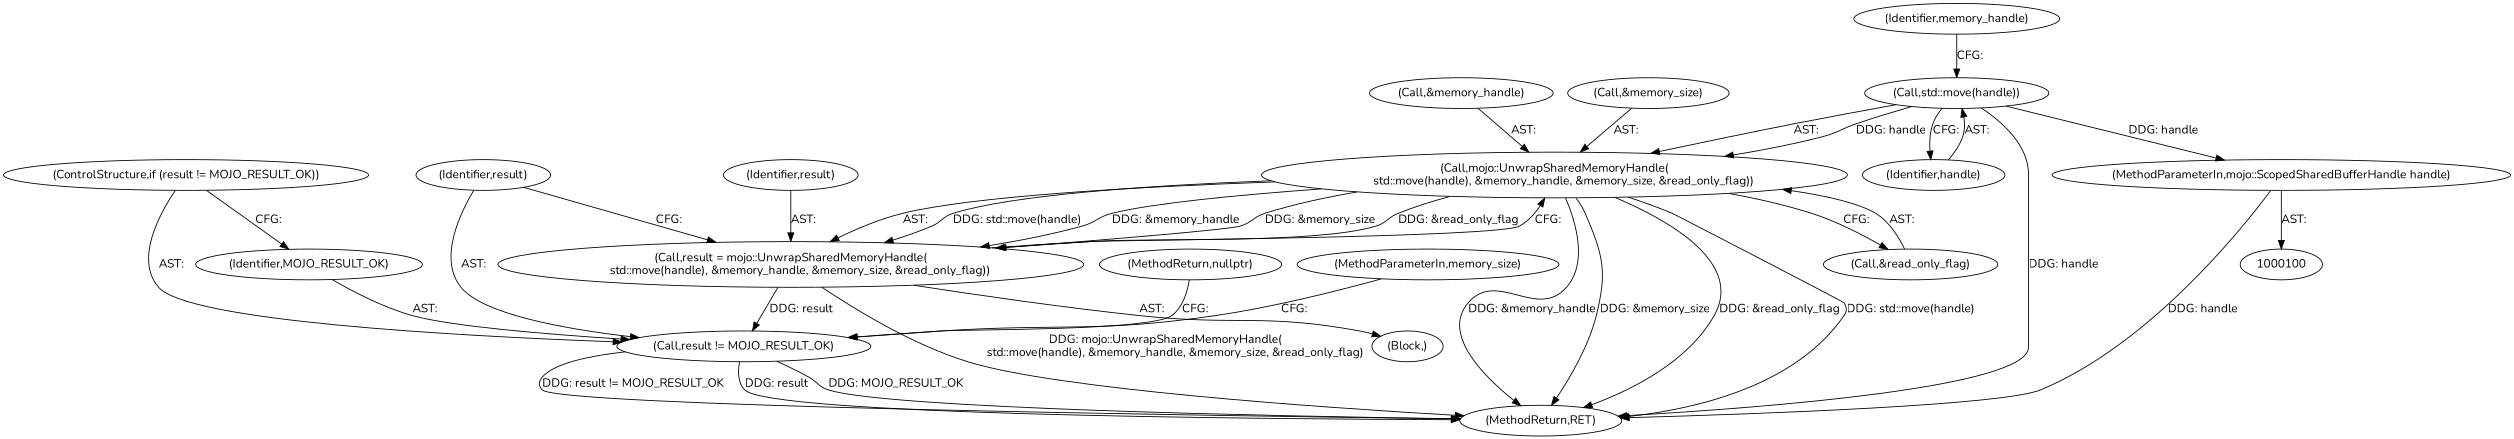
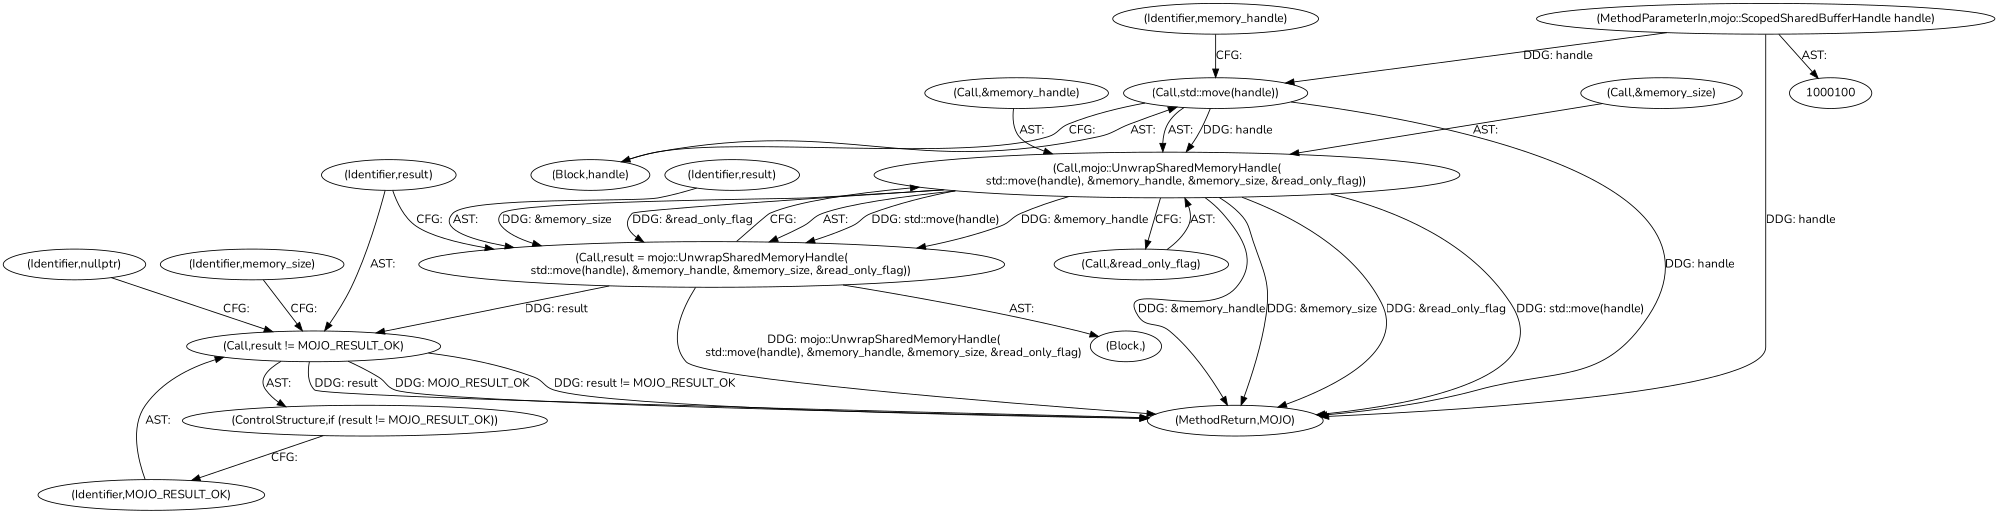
edge "(Call,std::move(handle))" -> "(MethodParameterIn,mojo::ScopedSharedBufferHandle handle)": reversed
node "(Identifier,handle)": label "(Identifier,handle)" -> "(Block,handle)"
node "(MethodReturn,nullptr)": label "(MethodReturn,nullptr)" -> "(Identifier,nullptr)"
node "(MethodParameterIn,memory_size)": label "(MethodParameterIn,memory_size)" -> "(Identifier,memory_size)"
edge "(ControlStructure,if (result != MOJO_RESULT_OK))" -> "(Call,result != MOJO_RESULT_OK)": reversed
node "(MethodReturn,RET)": label "(MethodReturn,RET)" -> "(MethodReturn,MOJO)"
